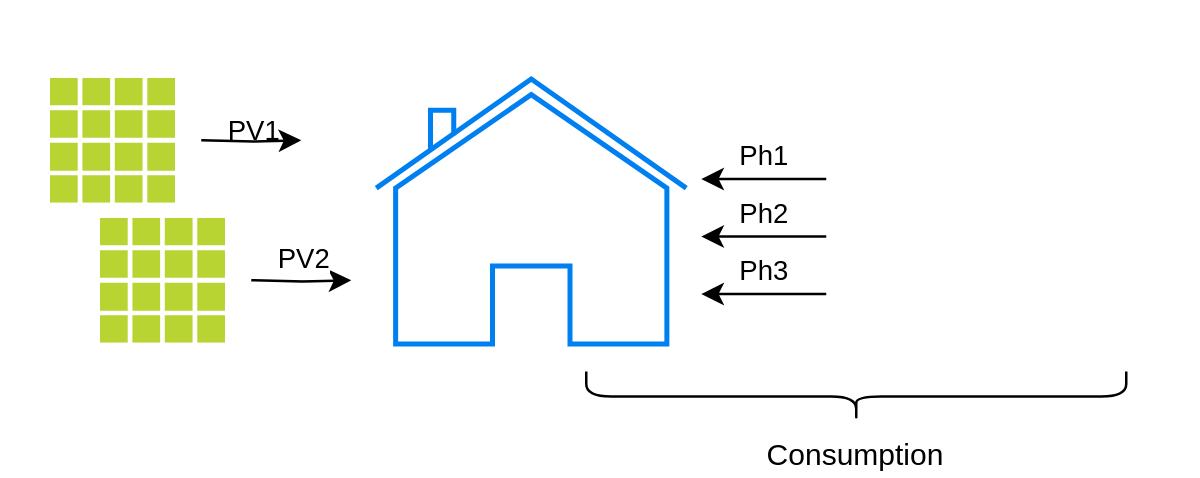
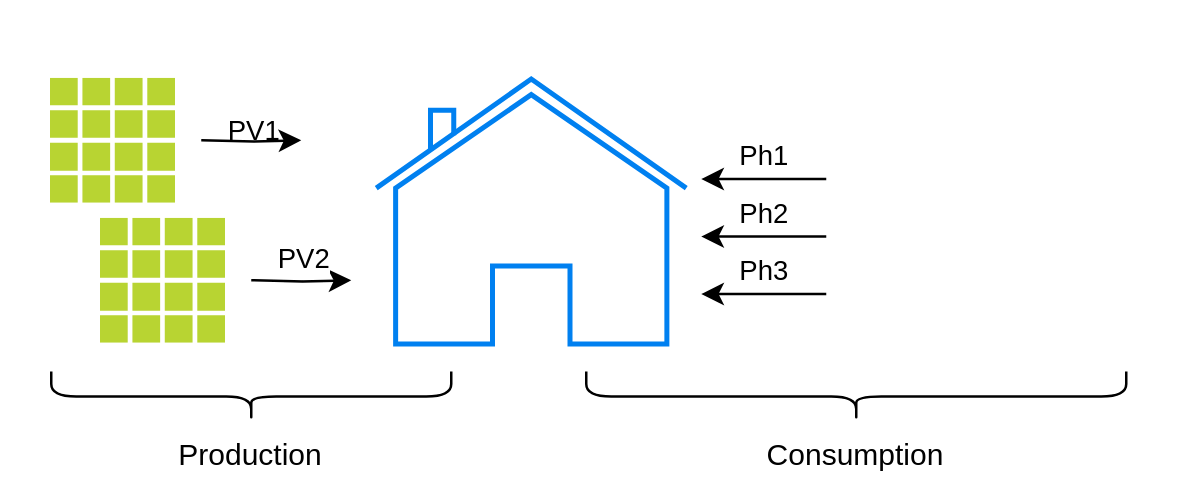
node "Production": added
